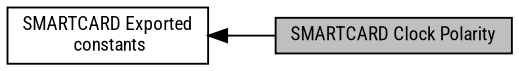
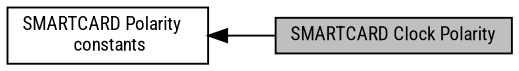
node "SMARTCARD Exported constants": label "SMARTCARD Exported constants" -> "SMARTCARD Polarity constants"
